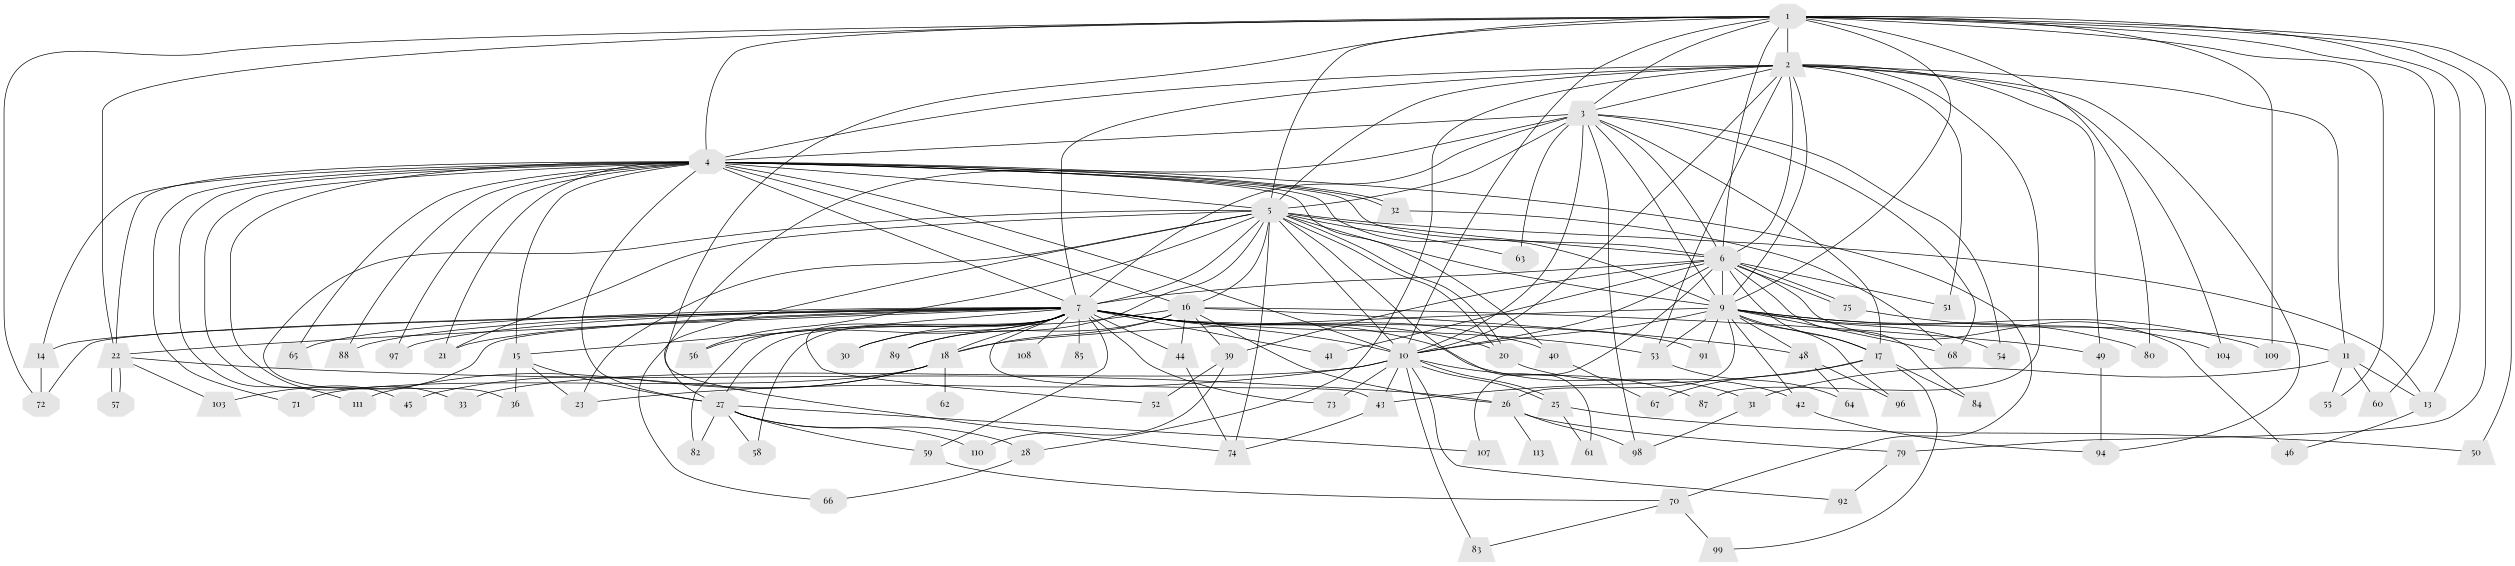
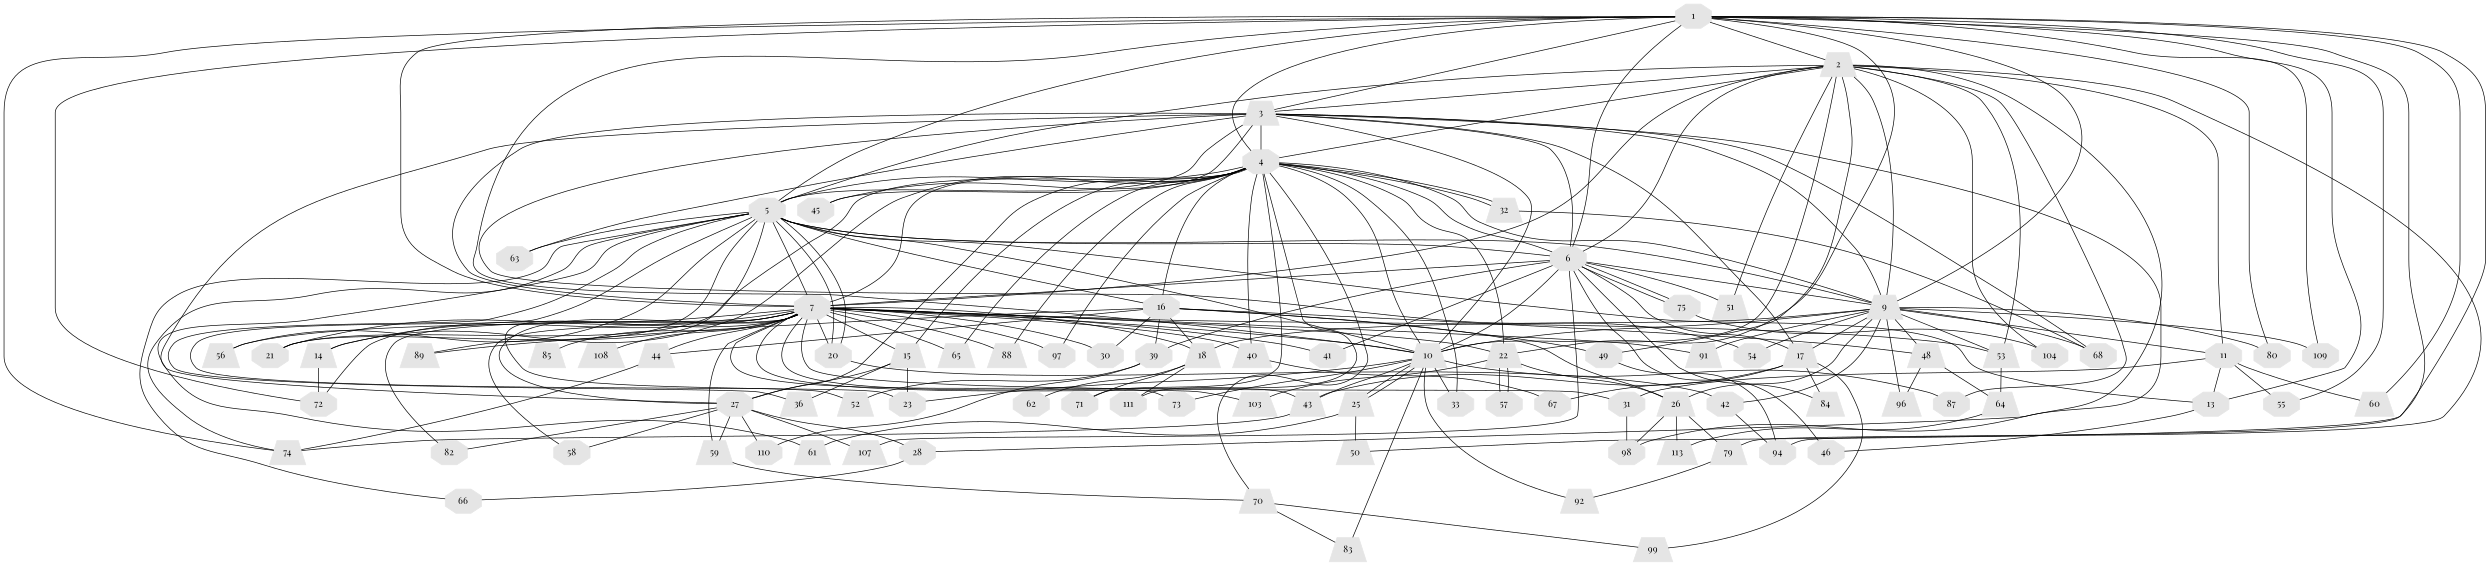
edge "1" -- "7": added
edge "18" -- "45": now "3" -- "45"
edge "64" -- "113": added
